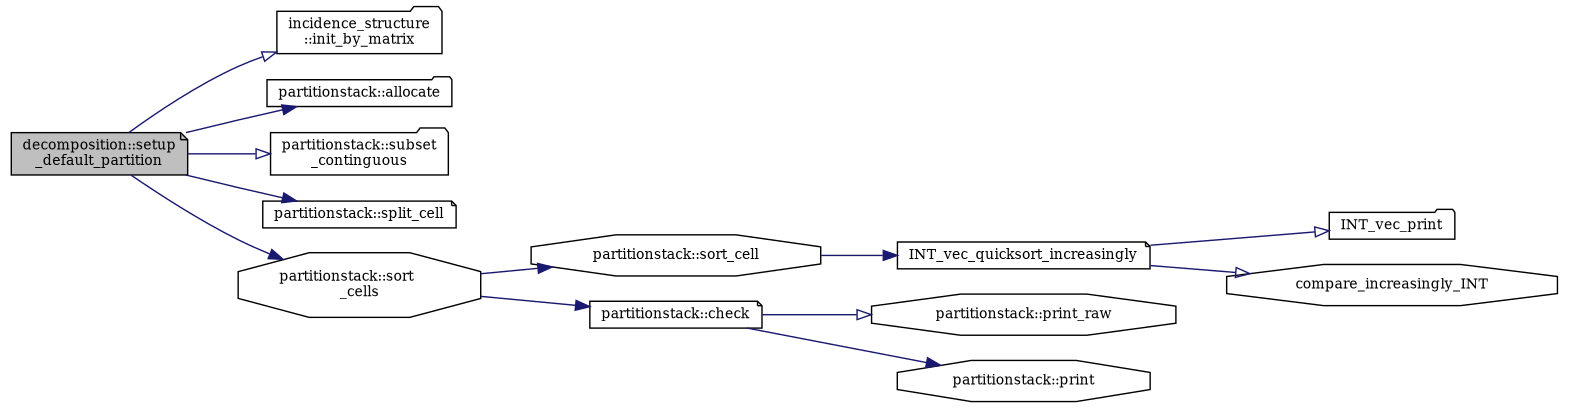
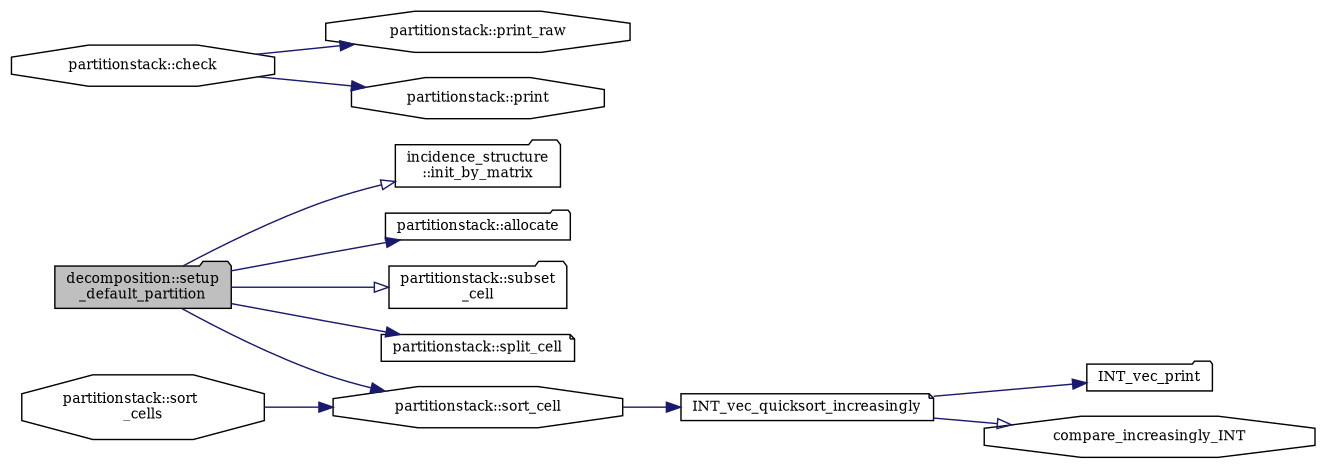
node "decomposition::setup _default_partition": shape note -> folder
node "partitionstack::subset _continguous": label "partitionstack::subset _continguous" -> "partitionstack::subset _cell"
edge "decomposition::setup _default_partition" -> "partitionstack::sort _cells": now "decomposition::setup _default_partition" -> "partitionstack::sort_cell"
edge "INT_vec_quicksort_increasingly" -> "INT_vec_print": arrowhead onormal -> normal
edge "partitionstack::sort _cells" -> "partitionstack::check": removed
node "partitionstack::check": shape note -> octagon
edge "partitionstack::check" -> "partitionstack::print_raw": arrowhead onormal -> normal
